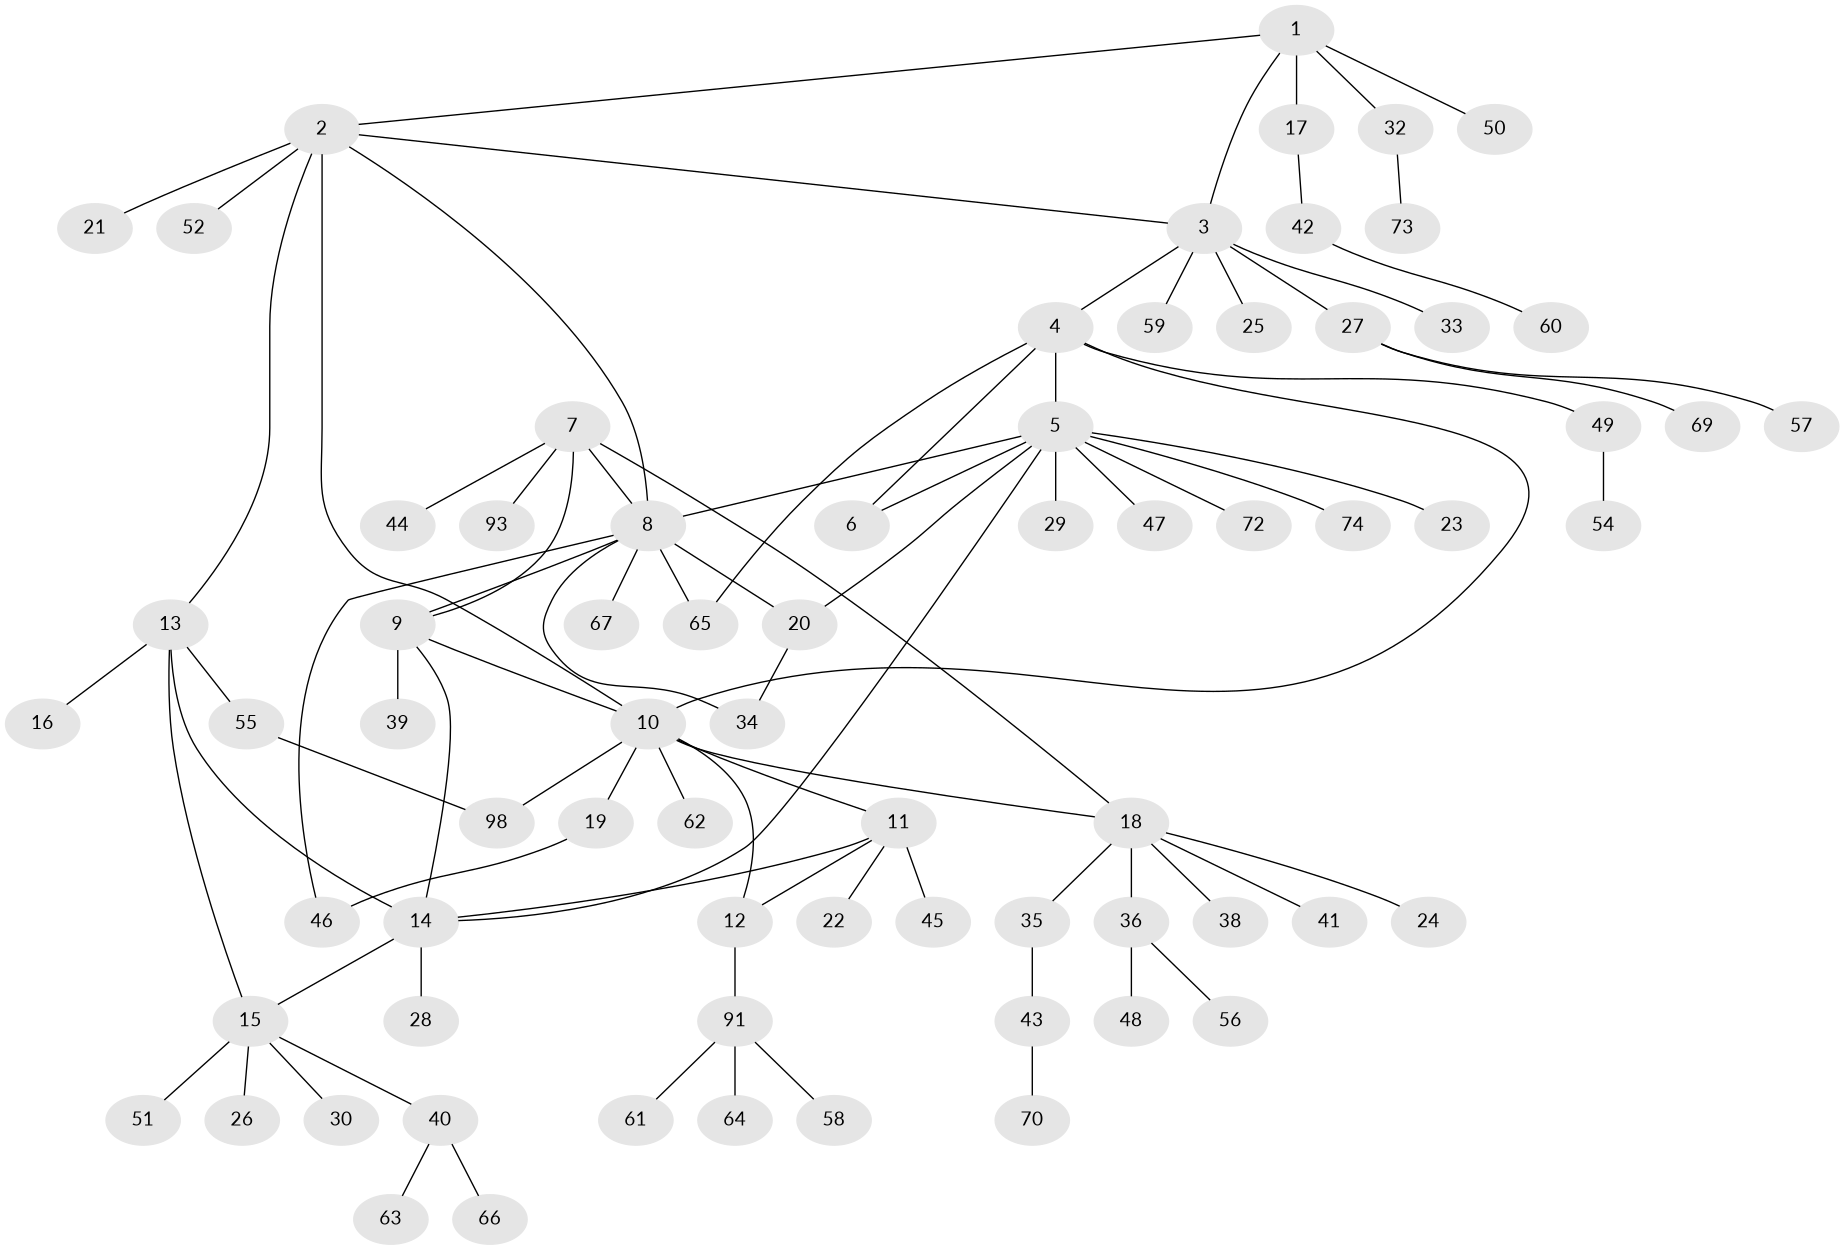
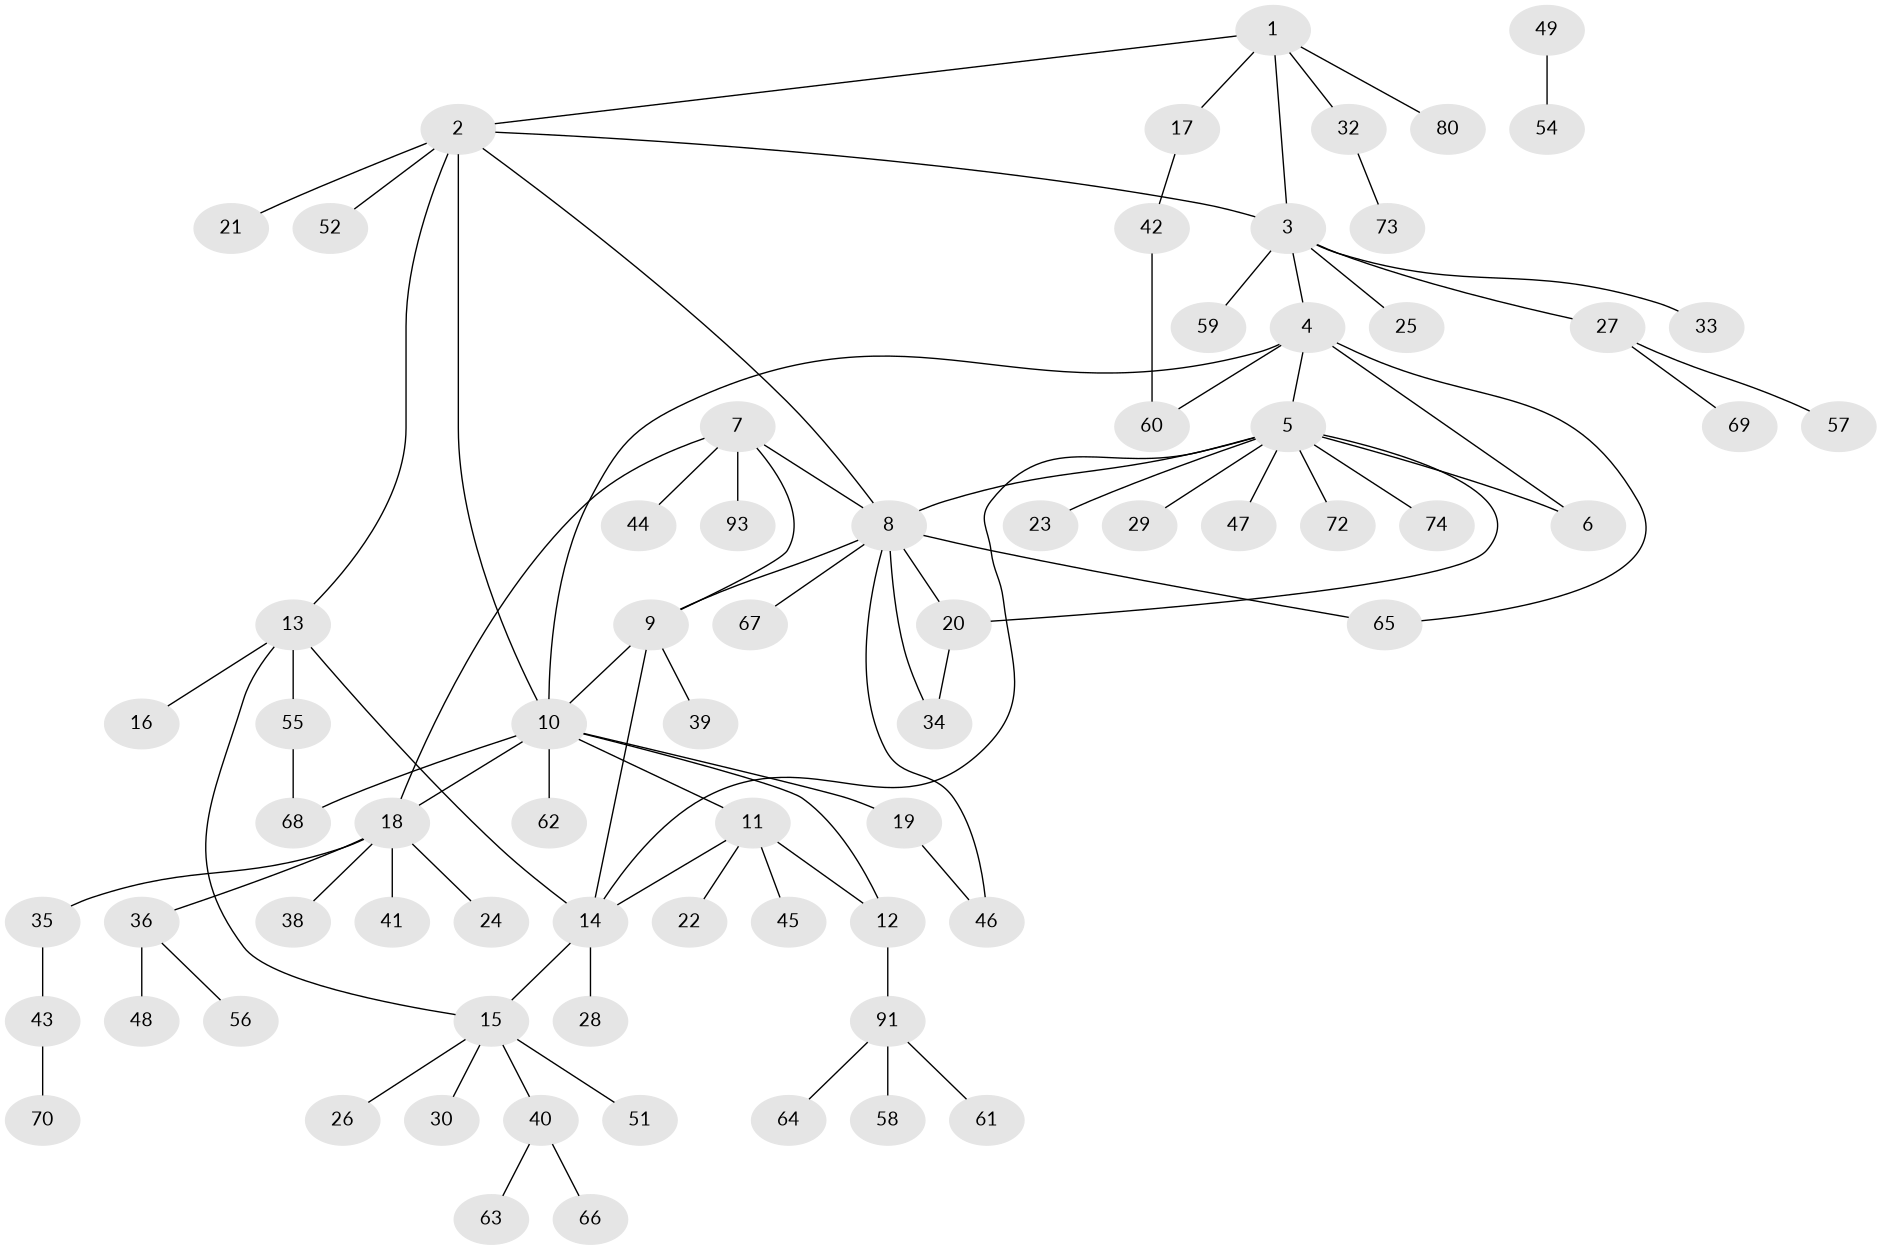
node "50": label "50" -> "80"
edge "4" -- "49": now "4" -- "60"
node "98": label "98" -> "68"
